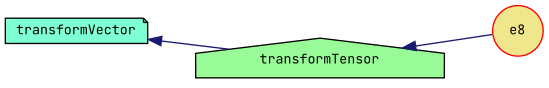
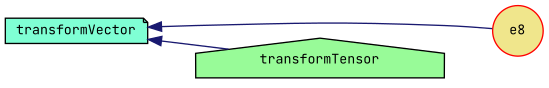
edge "e8" -> "transformTensor": now "e8" -> "transformVector"
